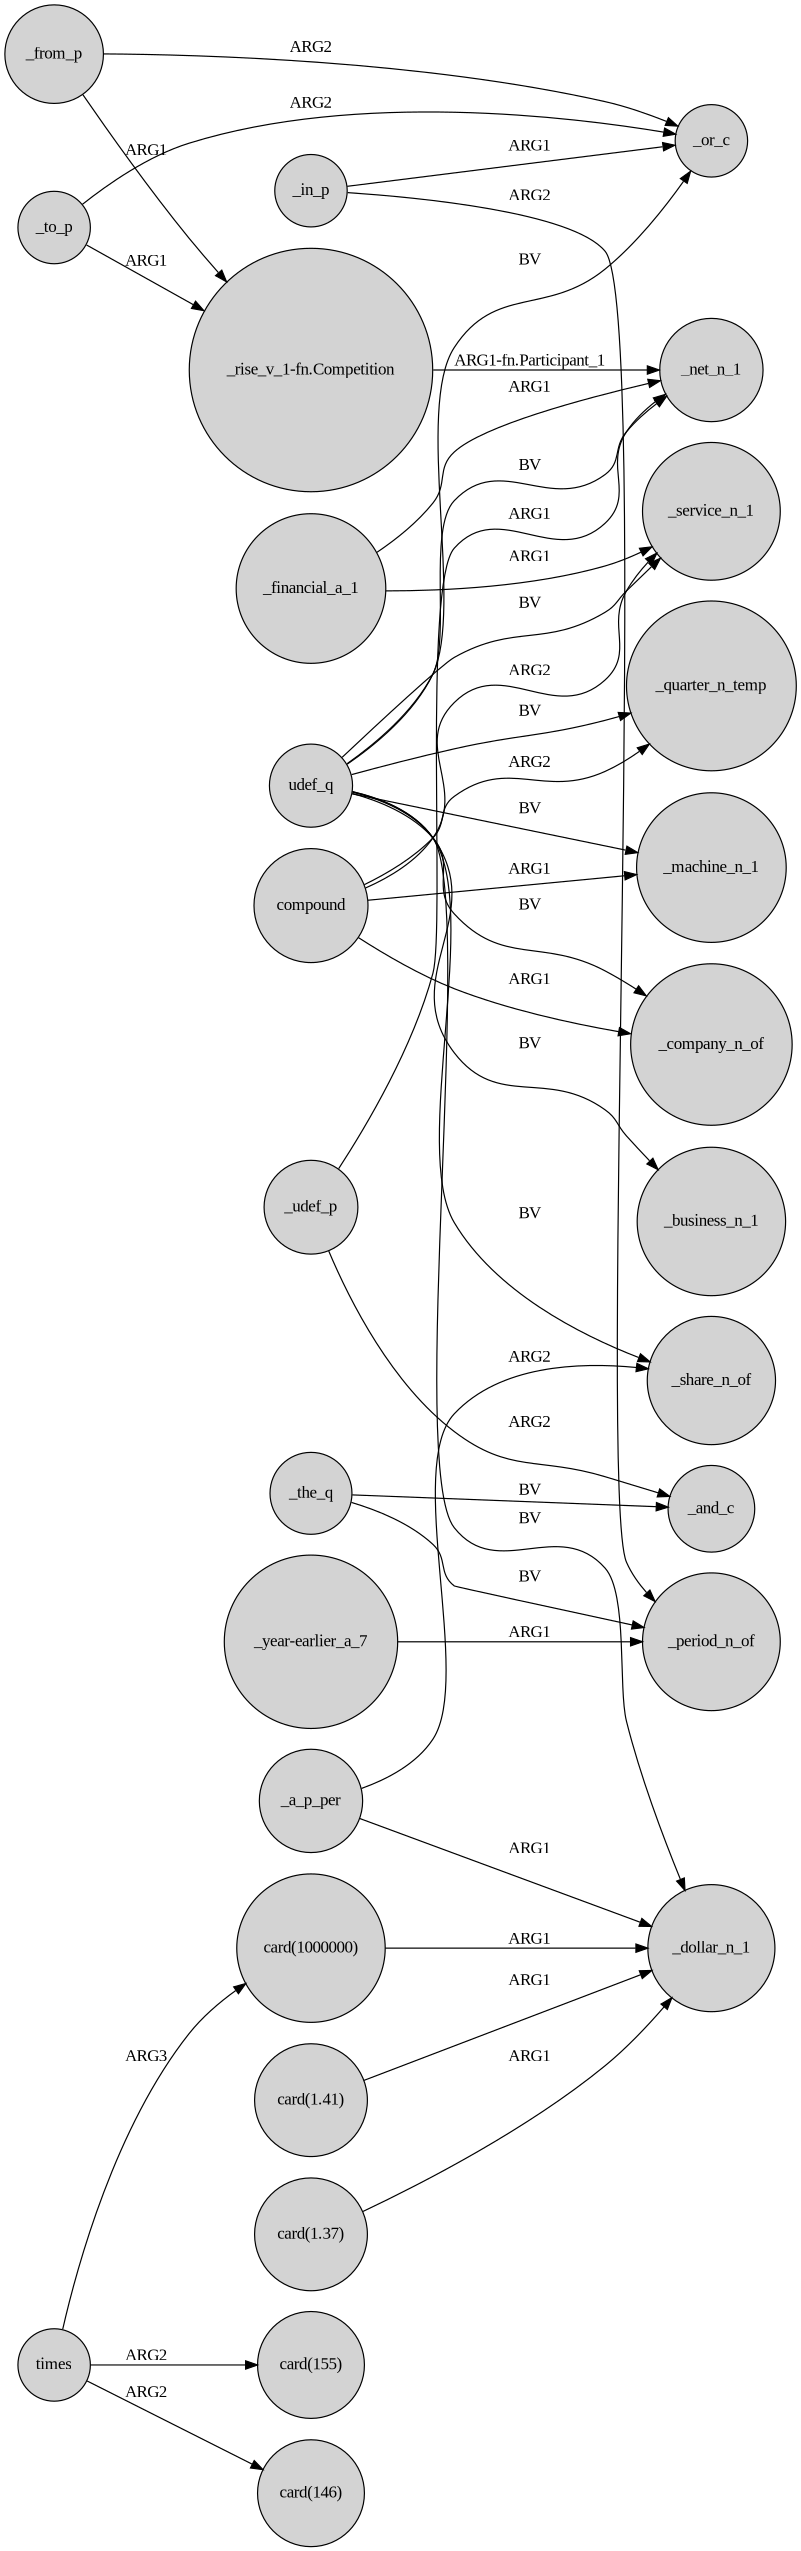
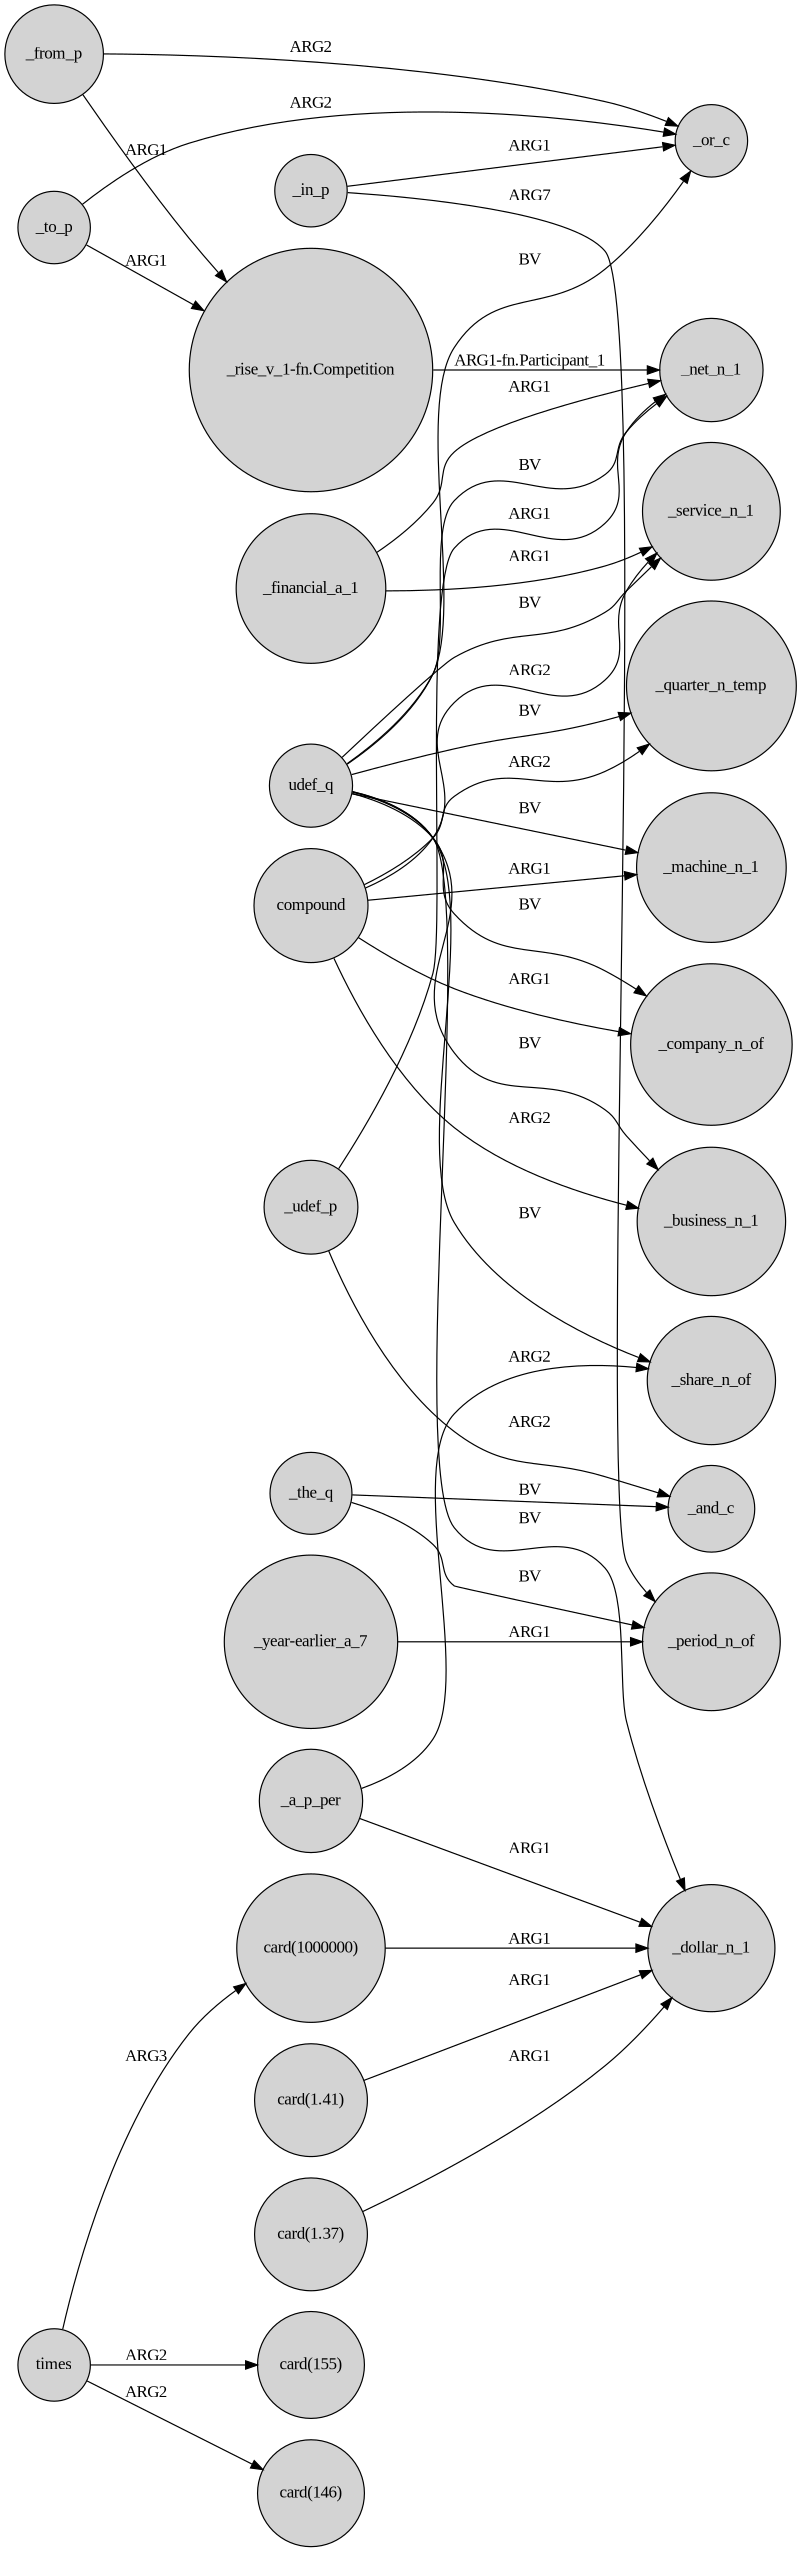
edge "_in_p" -> "_period_n_of": label "ARG2" -> "ARG7"
edge "compound" -> "_business_n_1": added, label "ARG2"
